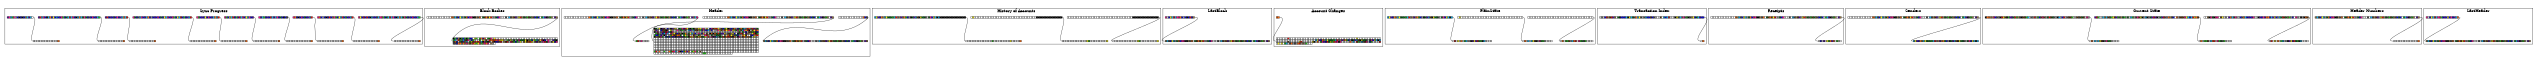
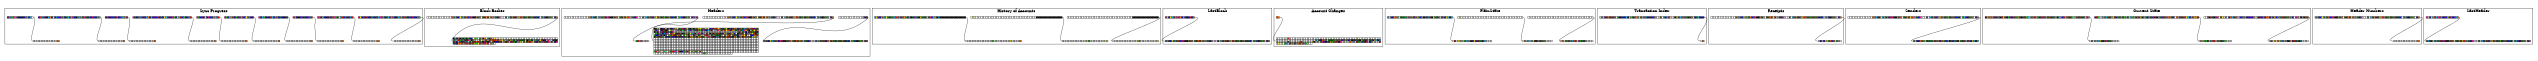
cluster "Header": label "Header" -> "Headers"
